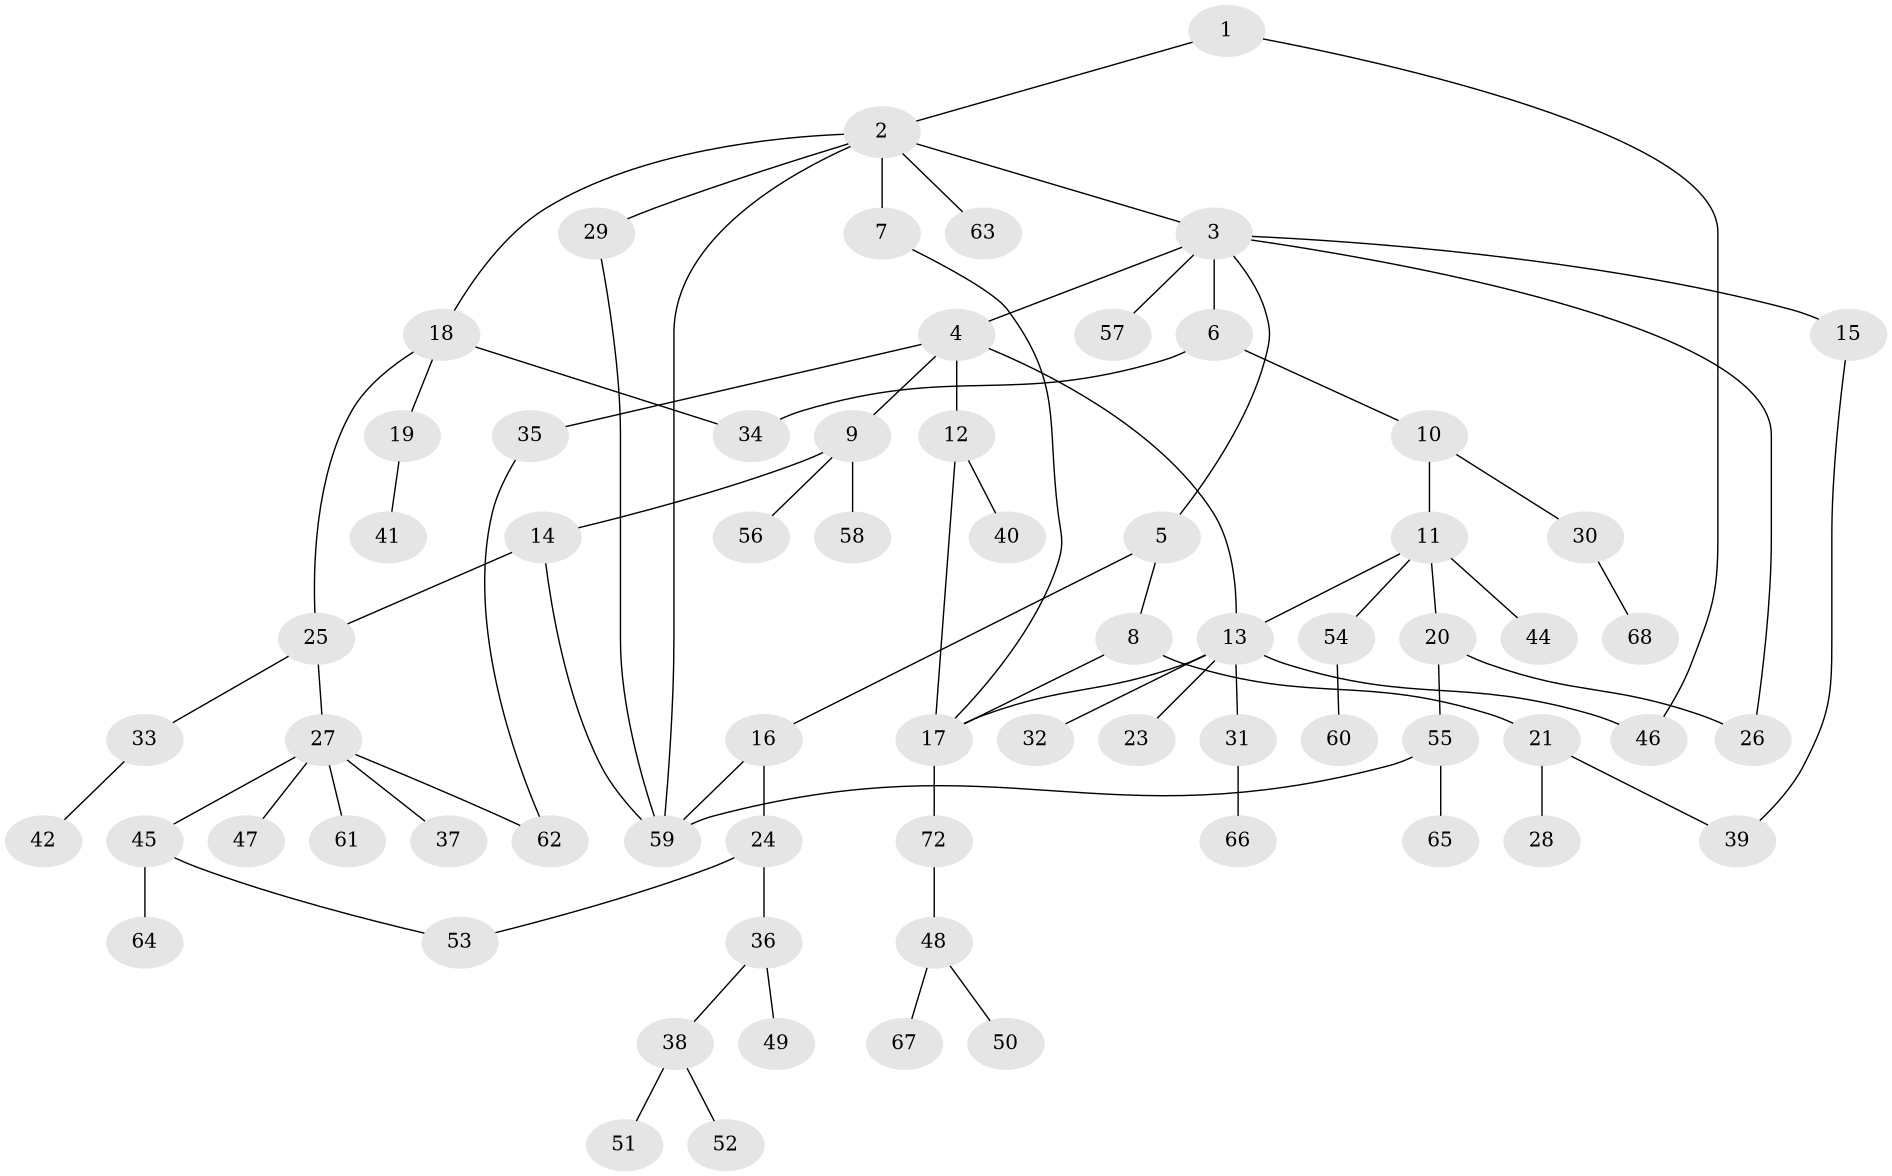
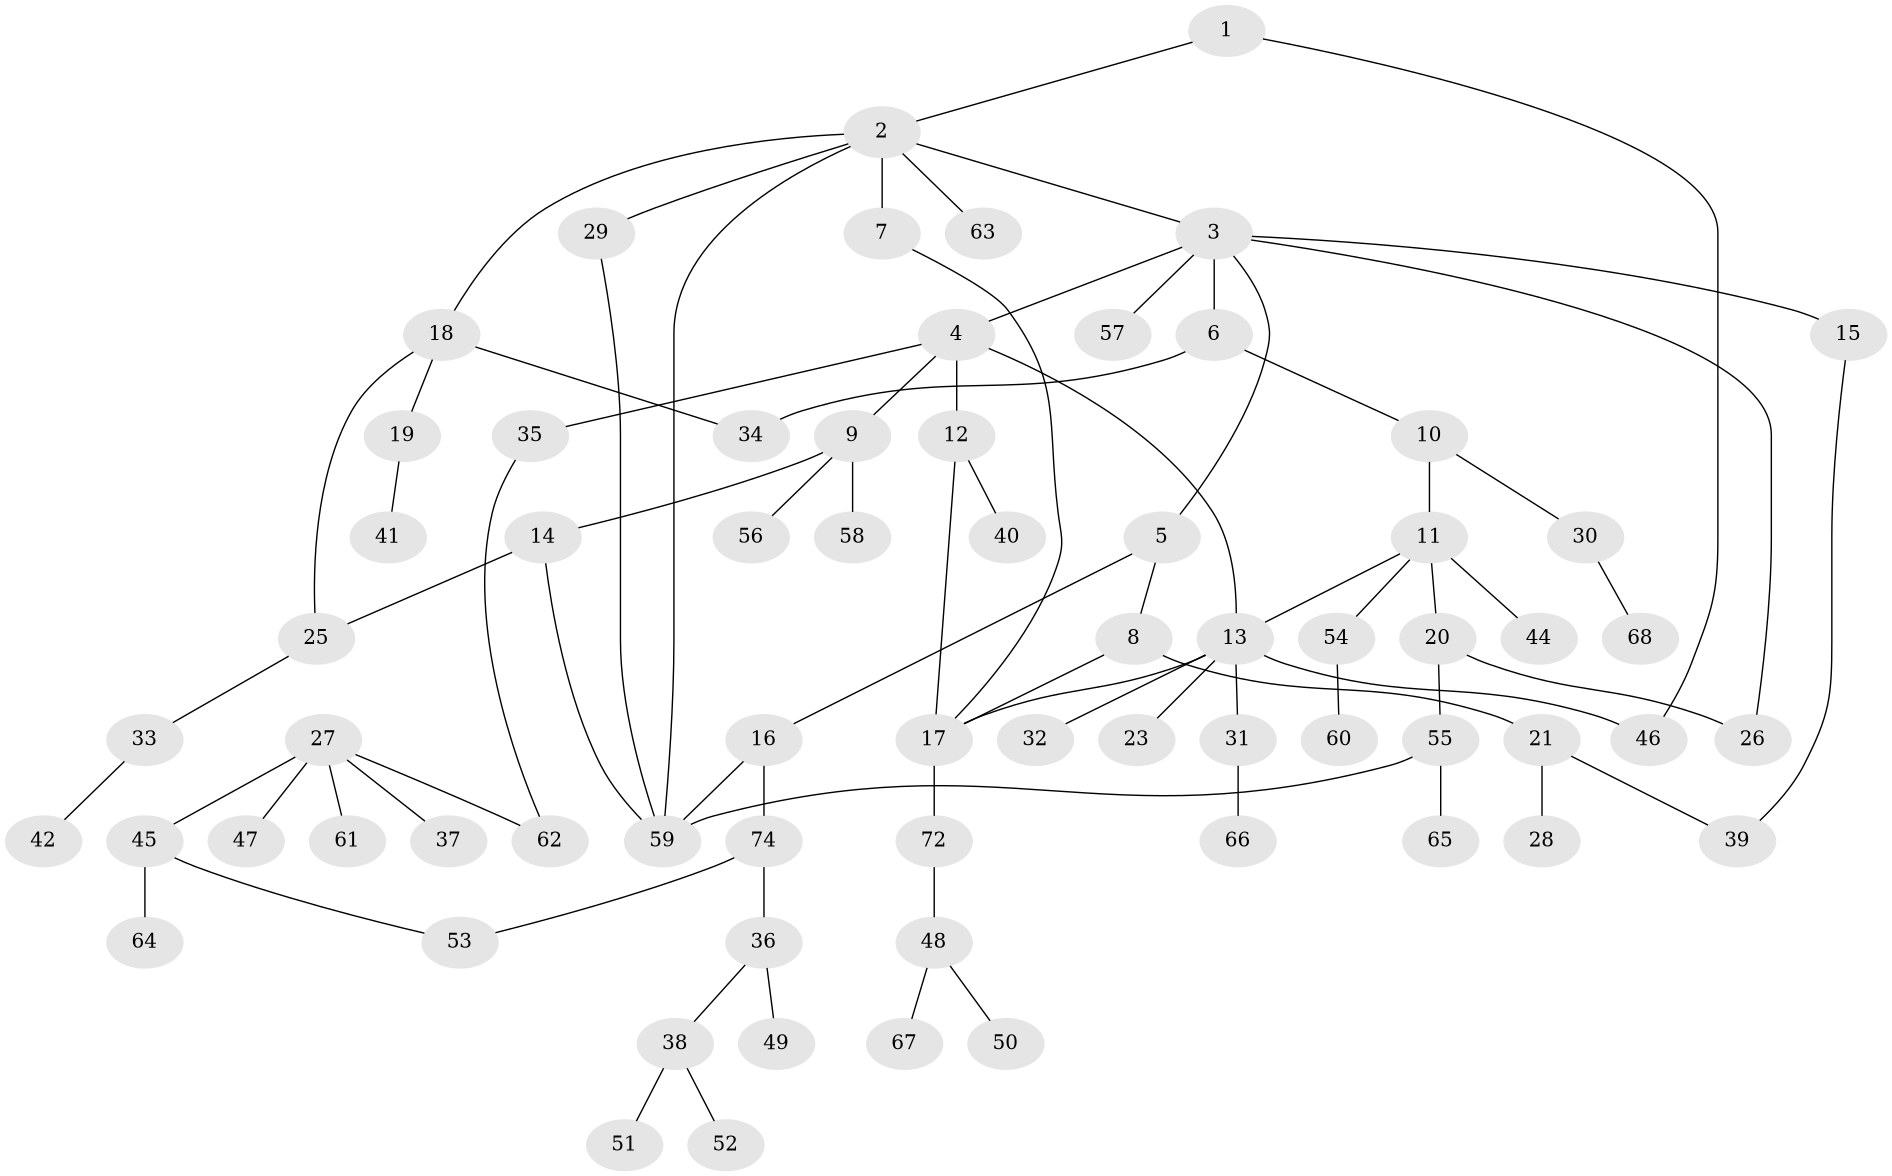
edge "25" -- "27": removed
node "24": label "24" -> "74"
